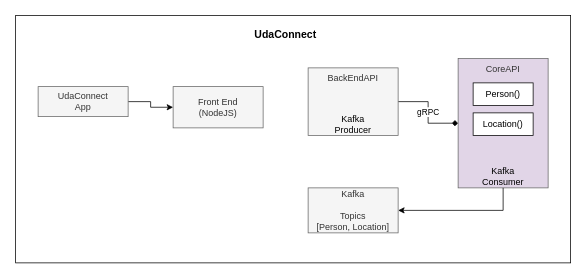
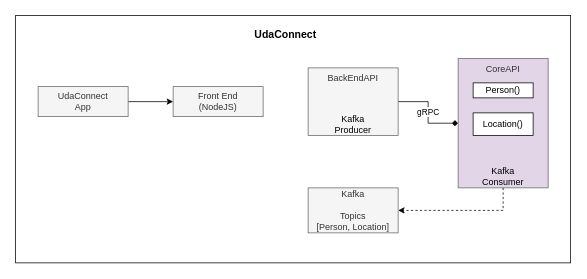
node "Person()": size 60x23 -> 60x15
node "Front End (NodeJS)": size 90x41 -> 90x30
edge "Kafka Consumer" -> "Kafka Topics [Person, Location]": style solid -> dashed
